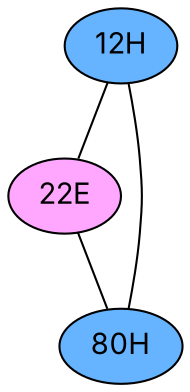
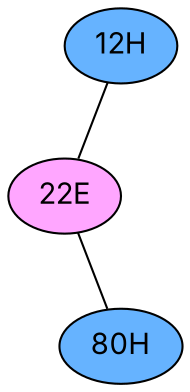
edge "12H" -- "80H": removed
